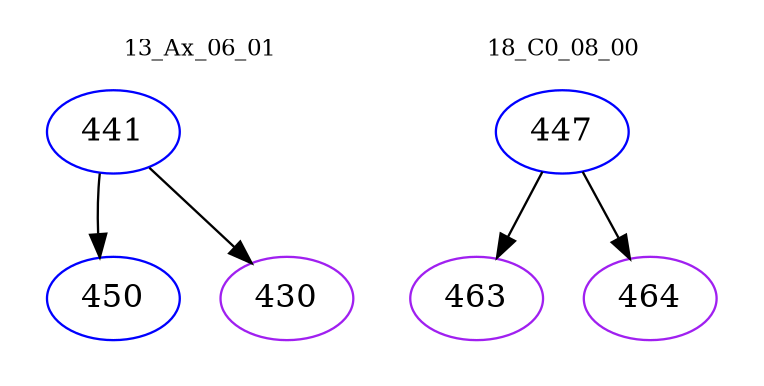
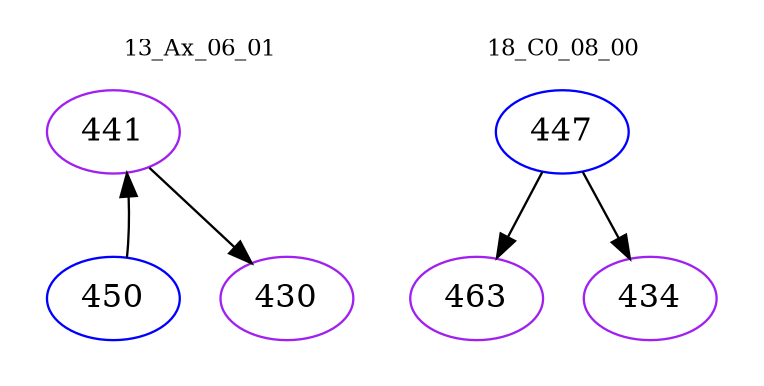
node "441": color blue -> purple
edge "441" -> "450": reversed
node "464": label "464" -> "434"
